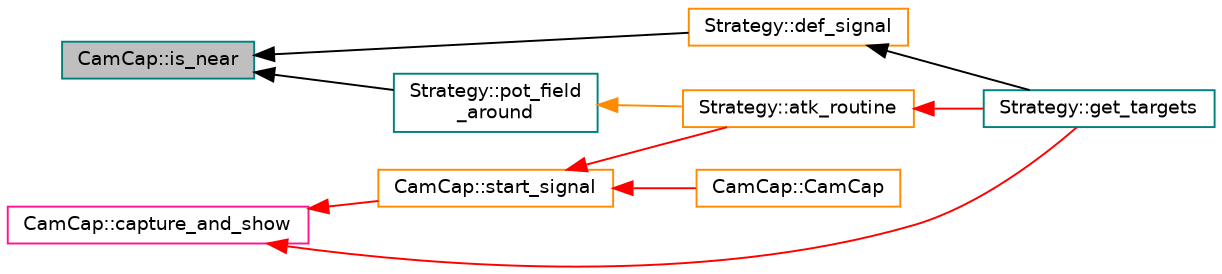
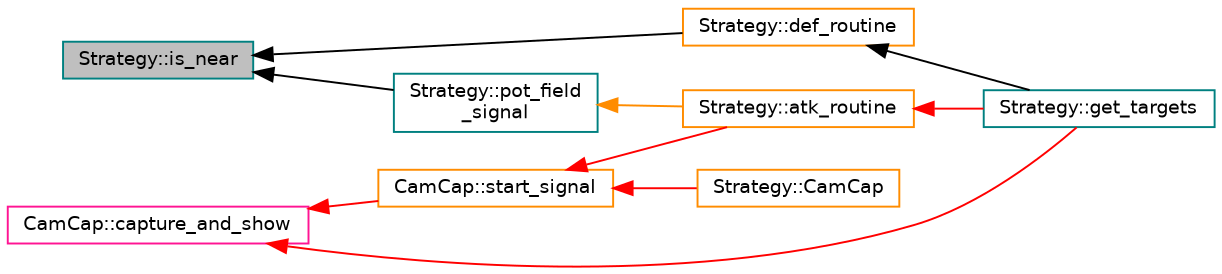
node "Strategy::def_signal": label "Strategy::def_signal" -> "Strategy::def_routine"
node "CamCap::is_near": label "CamCap::is_near" -> "Strategy::is_near"
node "Strategy::pot_field _around": label "Strategy::pot_field _around" -> "Strategy::pot_field _signal"
node "CamCap::CamCap": label "CamCap::CamCap" -> "Strategy::CamCap"
